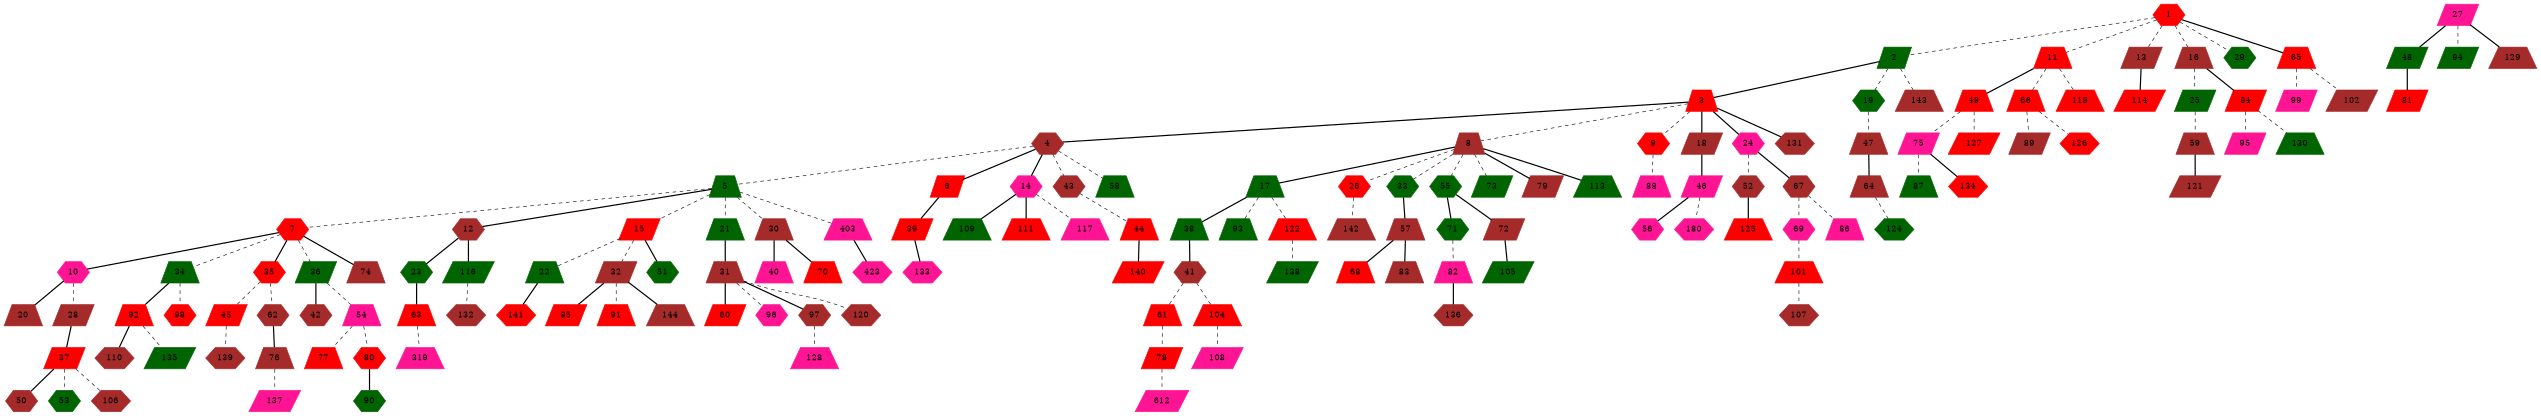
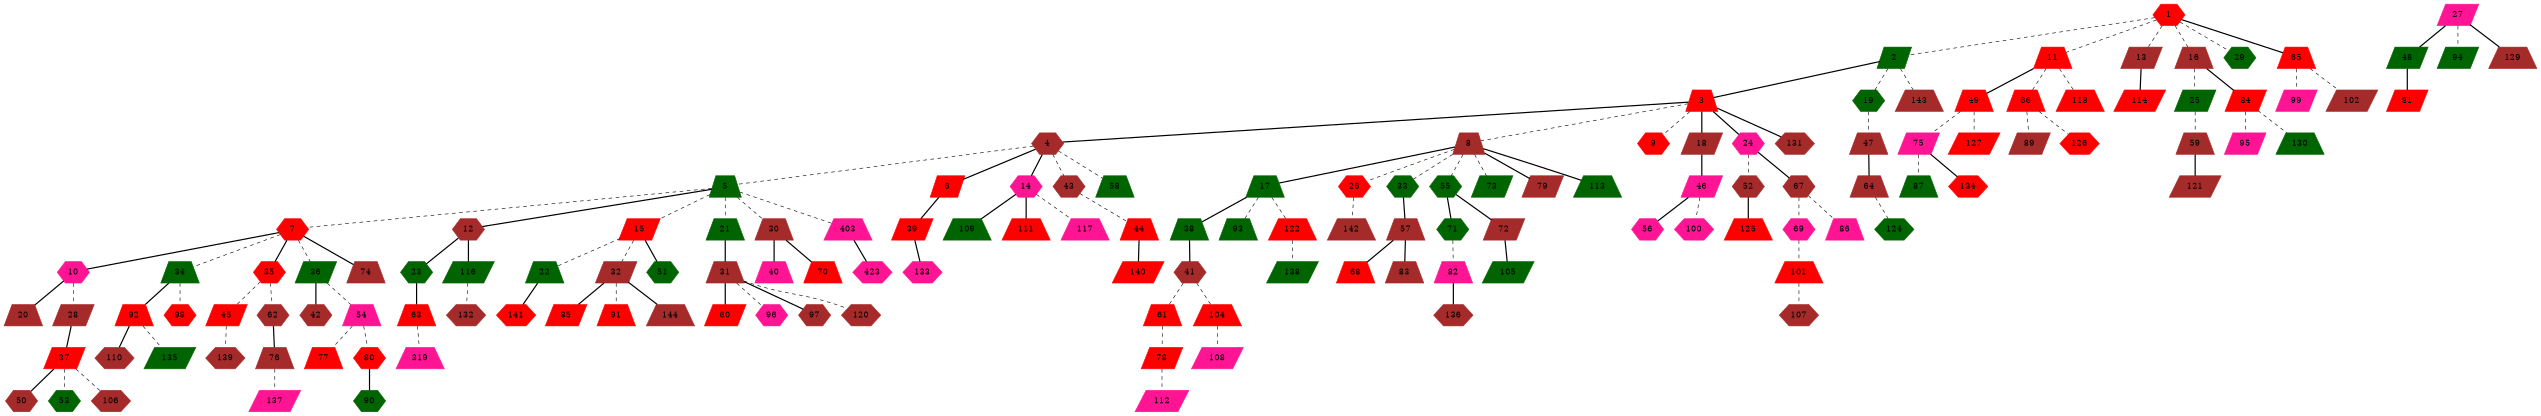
node "88": removed
node "180": label "180" -> "100"
node "128": removed
node "612": label "612" -> "112"
